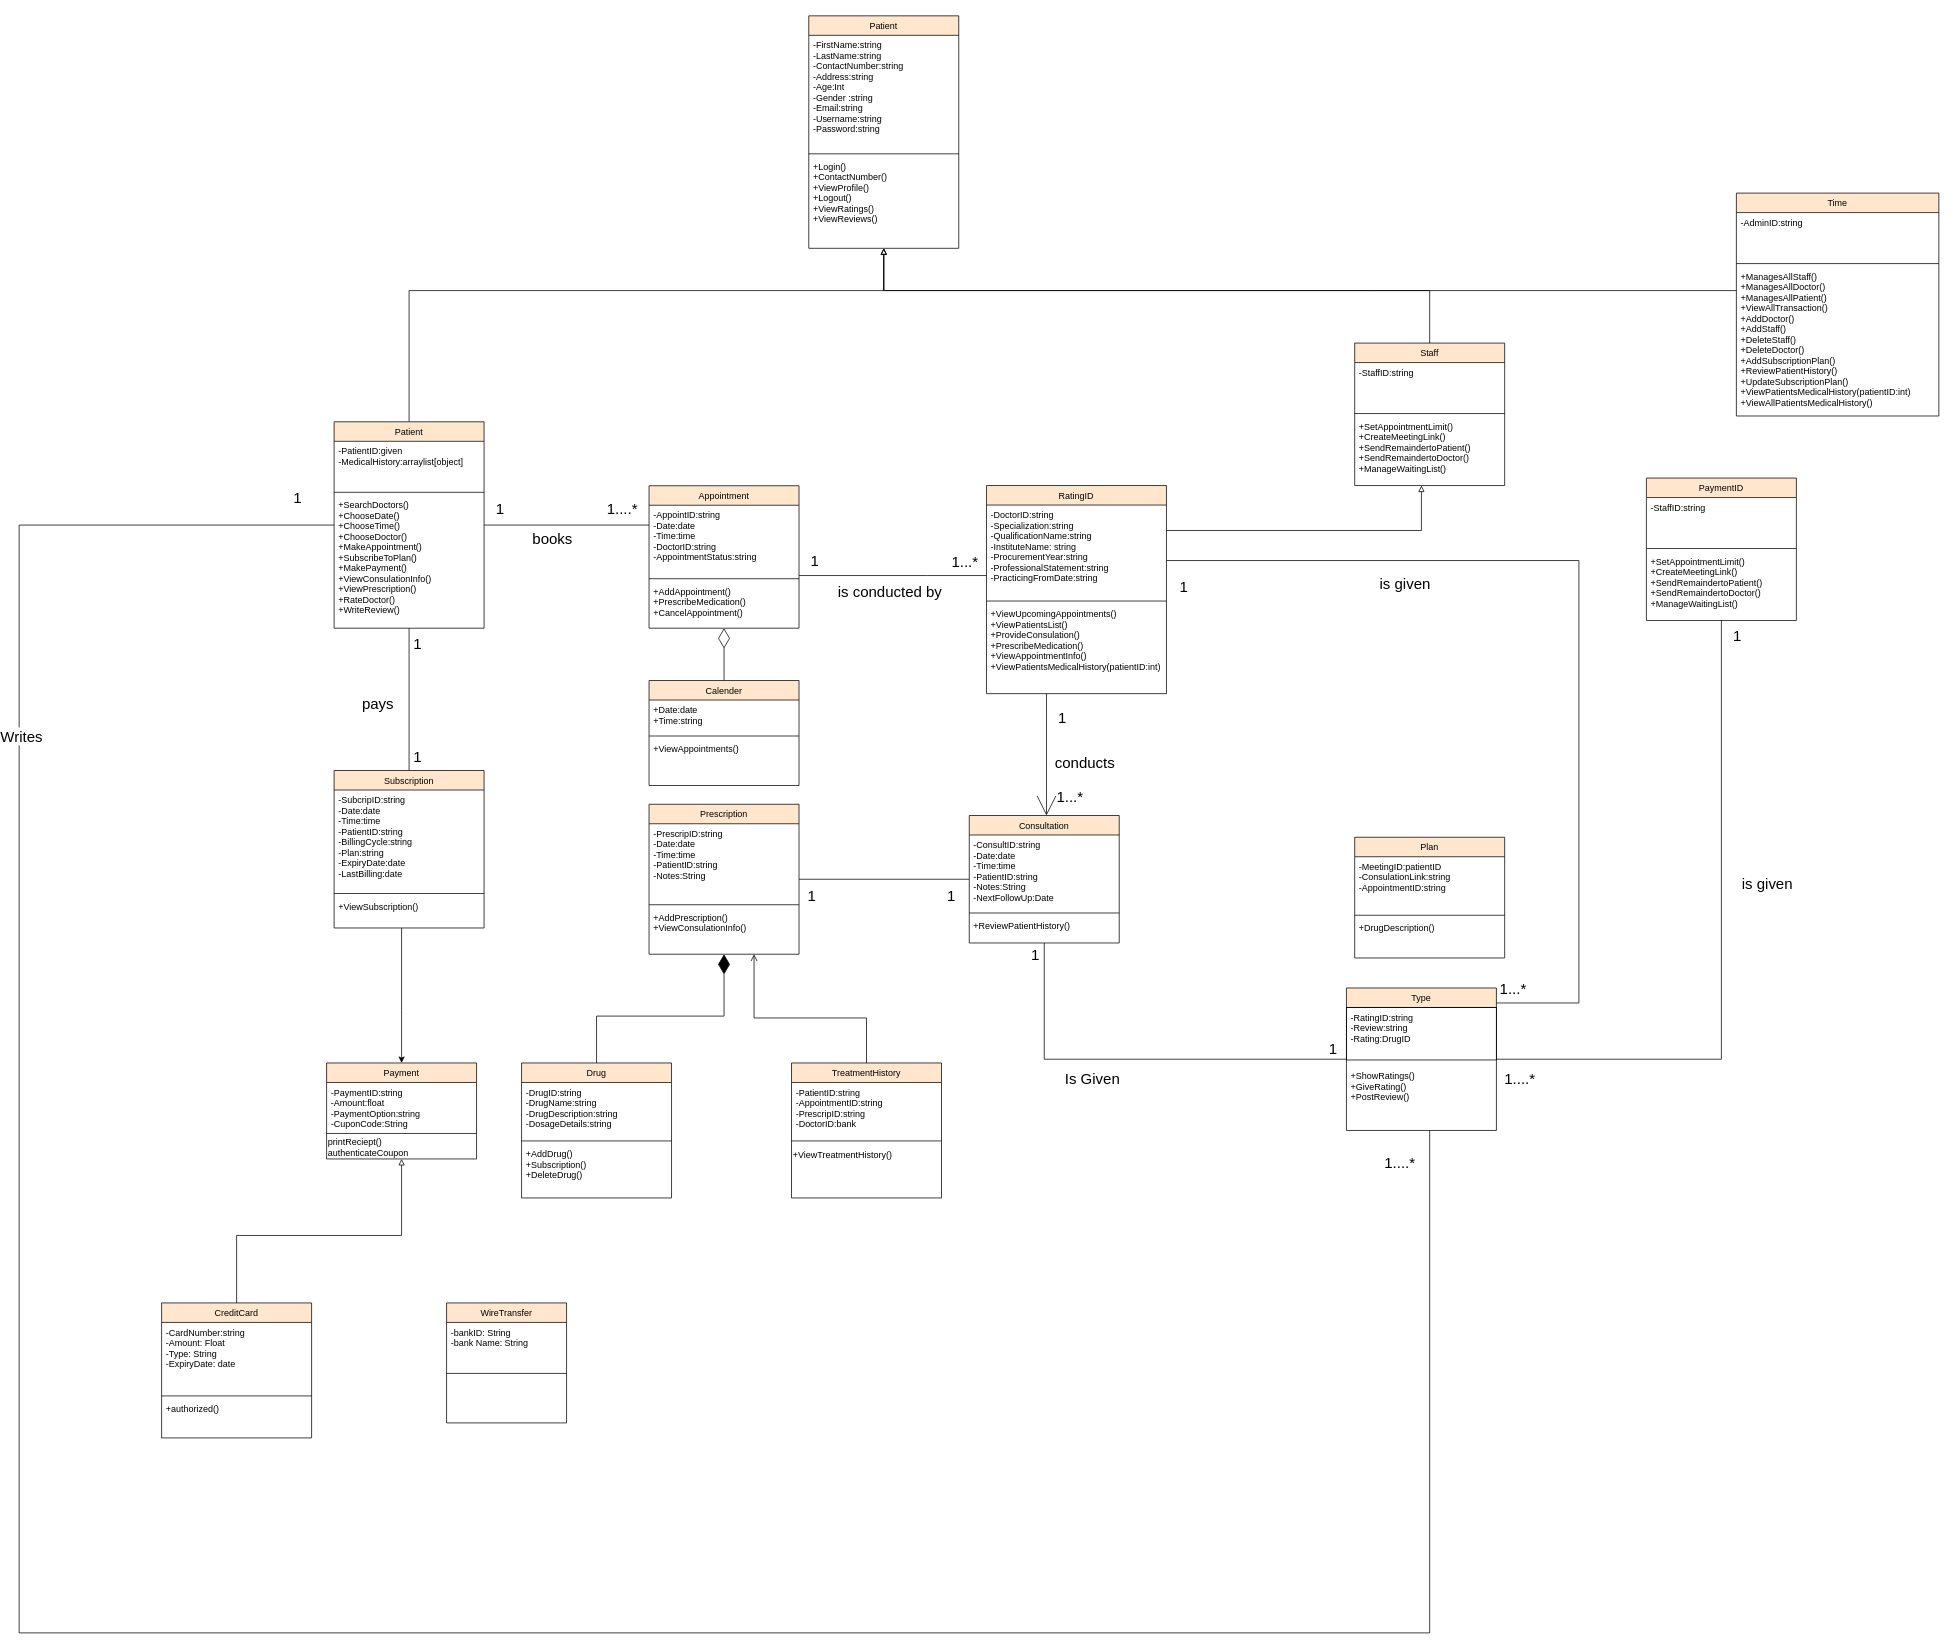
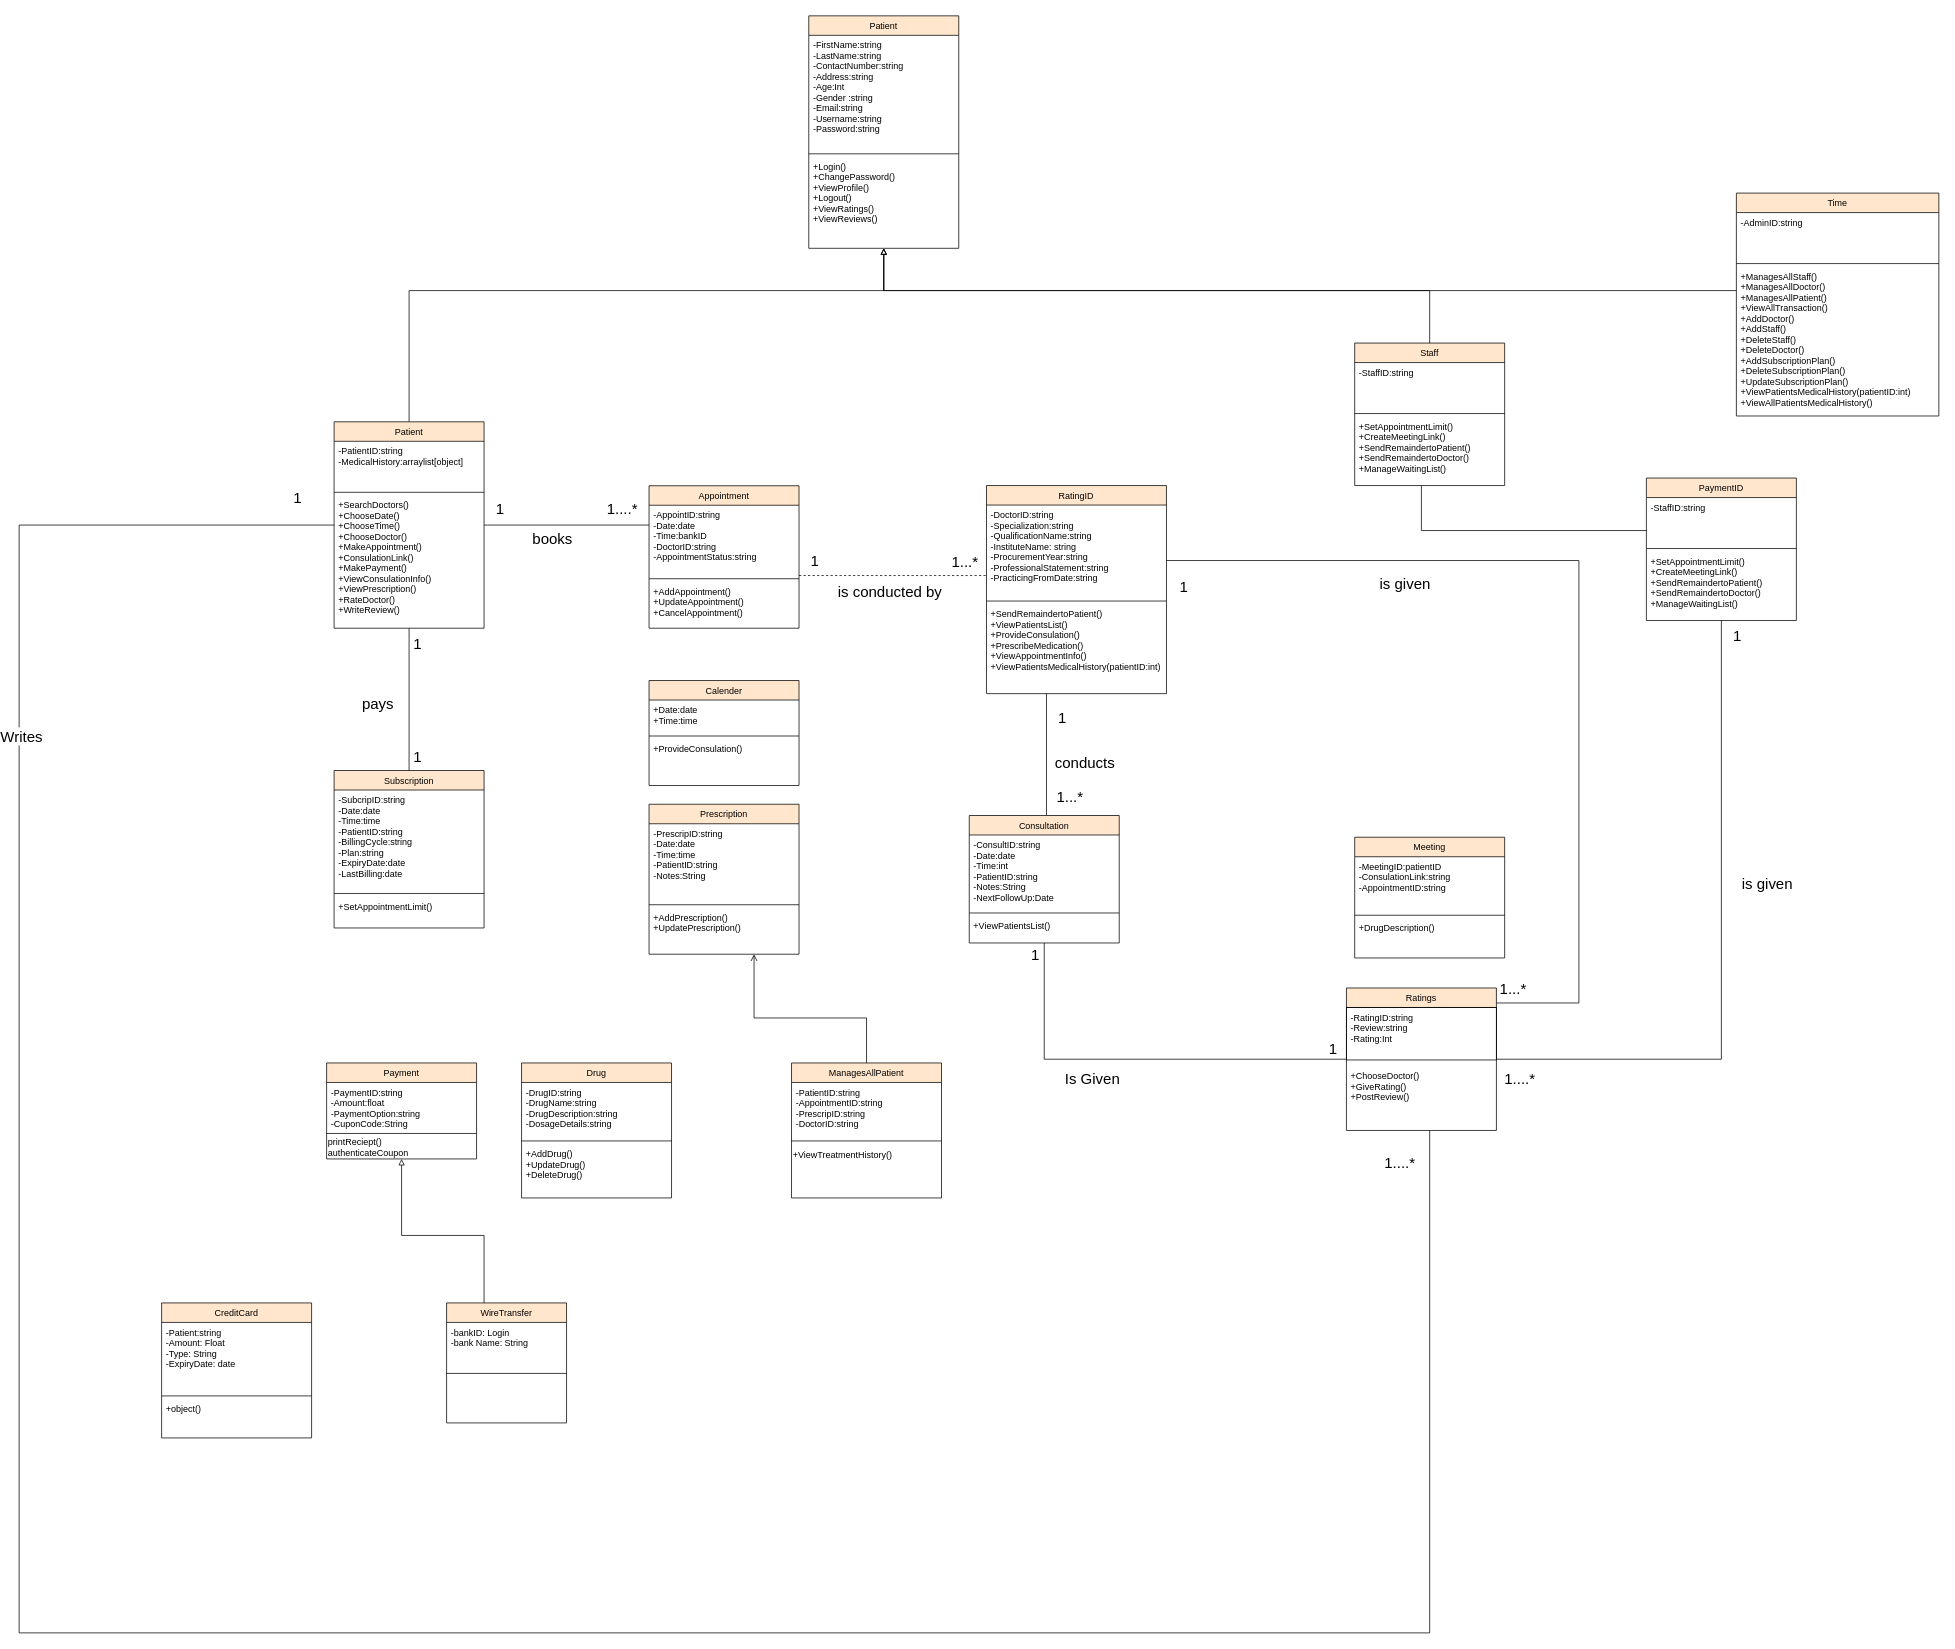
node "+Login() +ContactNumber() +ViewProfile() +Logout() +ViewRatings() +ViewReviews()": label "+Login() +ContactNumber() +ViewProfile() +Logout() +ViewRatings() +ViewReviews()" -> "+Login() +ChangePassword() +ViewProfile() +Logout() +ViewRatings() +ViewReviews()"
node "+ManagesAllStaff() +ManagesAllDoctor() +ManagesAllPatient() +ViewAllTransaction() +AddDoctor() +AddStaff() +DeleteStaff() +DeleteDoctor() +AddSubscriptionPlan() +ReviewPatientHistory() +UpdateSubscriptionPlan() +ViewPatientsMedicalHistory(patientID:int) +ViewAllPatientsMedicalHistory()": label "+ManagesAllStaff() +ManagesAllDoctor() +ManagesAllPatient() +ViewAllTransaction() +AddDoctor() +AddStaff() +DeleteStaff() +DeleteDoctor() +AddSubscriptionPlan() +ReviewPatientHistory() +UpdateSubscriptionPlan() +ViewPatientsMedicalHistory(patientID:int) +ViewAllPatientsMedicalHistory()" -> "+ManagesAllStaff() +ManagesAllDoctor() +ManagesAllPatient() +ViewAllTransaction() +AddDoctor() +AddStaff() +DeleteStaff() +DeleteDoctor() +AddSubscriptionPlan() +DeleteSubscriptionPlan() +UpdateSubscriptionPlan() +ViewPatientsMedicalHistory(patientID:int) +ViewAllPatientsMedicalHistory()"
node "-PatientID:given -MedicalHistory:arraylist[object]": label "-PatientID:given -MedicalHistory:arraylist[object]" -> "-PatientID:string -MedicalHistory:arraylist[object]"
node "+SearchDoctors() +ChooseDate() +ChooseTime() +ChooseDoctor() +MakeAppointment() +SubscribeToPlan() +MakePayment() +ViewConsulationInfo() +ViewPrescription() +RateDoctor() +WriteReview()": label "+SearchDoctors() +ChooseDate() +ChooseTime() +ChooseDoctor() +MakeAppointment() +SubscribeToPlan() +MakePayment() +ViewConsulationInfo() +ViewPrescription() +RateDoctor() +WriteReview()" -> "+SearchDoctors() +ChooseDate() +ChooseTime() +ChooseDoctor() +MakeAppointment() +ConsulationLink() +MakePayment() +ViewConsulationInfo() +ViewPrescription() +RateDoctor() +WriteReview()"
node "-AppointID:string -Date:date -Time:time -DoctorID:string -AppointmentStatus:string": label "-AppointID:string -Date:date -Time:time -DoctorID:string -AppointmentStatus:string" -> "-AppointID:string -Date:date -Time:bankID -DoctorID:string -AppointmentStatus:string"
edge "RatingID" -> "Staff": removed
edge "Staff" -- "PaymentID": added
edge "Appointment" -- "RatingID": style solid -> dashed
node "+AddAppointment() +PrescribeMedication() +CancelAppointment()": label "+AddAppointment() +PrescribeMedication() +CancelAppointment()" -> "+AddAppointment() +UpdateAppointment() +CancelAppointment()"
node "+ViewUpcomingAppointments() +ViewPatientsList() +ProvideConsulation() +PrescribeMedication() +ViewAppointmentInfo() +ViewPatientsMedicalHistory(patientID:int)": label "+ViewUpcomingAppointments() +ViewPatientsList() +ProvideConsulation() +PrescribeMedication() +ViewAppointmentInfo() +ViewPatientsMedicalHistory(patientID:int)" -> "+SendRemaindertoPatient() +ViewPatientsList() +ProvideConsulation() +PrescribeMedication() +ViewAppointmentInfo() +ViewPatientsMedicalHistory(patientID:int)"
edge "Calender" -> "Appointment": removed
node "+Date:date +Time:string": label "+Date:date +Time:string" -> "+Date:date +Time:time"
node "+ViewAppointments()": label "+ViewAppointments()" -> "+ProvideConsulation()"
edge "RatingID" -> "Consultation": arrowhead open -> none
node "-ConsultID:string -Date:date -Time:time -PatientID:string -Notes:String -NextFollowUp:Date": label "-ConsultID:string -Date:date -Time:time -PatientID:string -Notes:String -NextFollowUp:Date" -> "-ConsultID:string -Date:date -Time:int -PatientID:string -Notes:String -NextFollowUp:Date"
node "Plan": label "Plan" -> "Meeting"
edge "Prescription" -- "Consultation": removed, labels "1", "1"
node "+ViewSubscription()": label "+ViewSubscription()" -> "+SetAppointmentLimit()"
node "+AddPrescription() +ViewConsulationInfo()": label "+AddPrescription() +ViewConsulationInfo()" -> "+AddPrescription() +UpdatePrescription()"
node "+ReviewPatientHistory()": label "+ReviewPatientHistory()" -> "+ViewPatientsList()"
edge "Subscription" -> "Payment": removed
node "Type": label "Type" -> "Ratings"
node "-RatingID:string -Review:string -Rating:DrugID": label "-RatingID:string -Review:string -Rating:DrugID" -> "-RatingID:string -Review:string -Rating:Int"
edge "Drug" -> "Prescription": removed
node "TreatmentHistory": label "TreatmentHistory" -> "ManagesAllPatient"
node "+ShowRatings() +GiveRating() +PostReview()": label "+ShowRatings() +GiveRating() +PostReview()" -> "+ChooseDoctor() +GiveRating() +PostReview()"
node "-PatientID:string -AppointmentID:string -PrescripID:string -DoctorID:bank": label "-PatientID:string -AppointmentID:string -PrescripID:string -DoctorID:bank" -> "-PatientID:string -AppointmentID:string -PrescripID:string -DoctorID:string"
node "+AddDrug() +Subscription() +DeleteDrug()": label "+AddDrug() +Subscription() +DeleteDrug()" -> "+AddDrug() +UpdateDrug() +DeleteDrug()"
edge "CreditCard" -> "Payment": removed
edge "WireTransfer" -> "Payment": added
node "-CardNumber:string -Amount: Float -Type: String -ExpiryDate: date": label "-CardNumber:string -Amount: Float -Type: String -ExpiryDate: date" -> "-Patient:string -Amount: Float -Type: String -ExpiryDate: date"
node "-bankID: String -bank Name: String": label "-bankID: String -bank Name: String" -> "-bankID: Login -bank Name: String"
node "+authorized()": label "+authorized()" -> "+object()"
